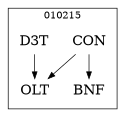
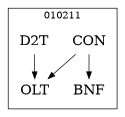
cluster "010215": label "010215" -> "010211"
node "D3T": label "D3T" -> "D2T"
